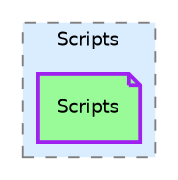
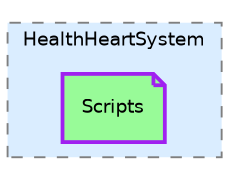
cluster "Scripts": label "Scripts" -> "HealthHeartSystem"
